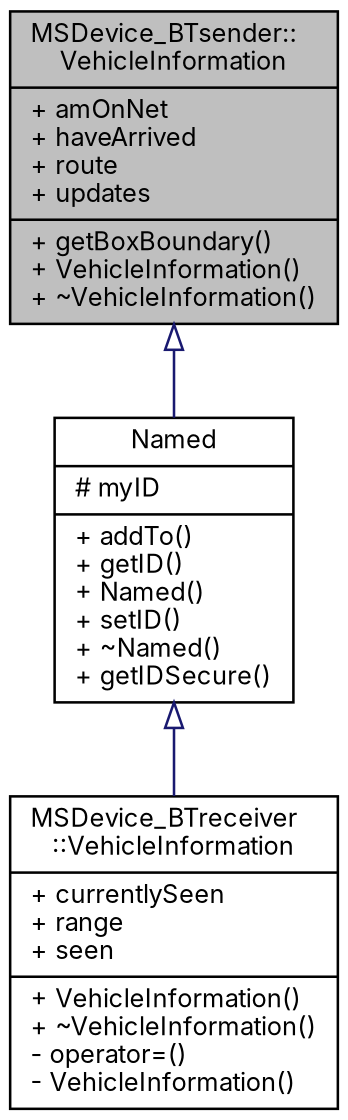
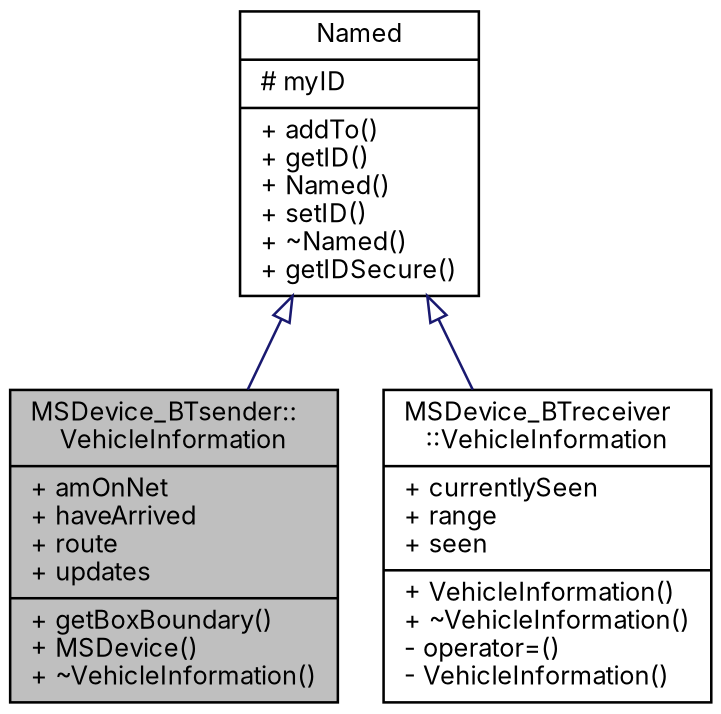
node "MSDevice_BTsender::": text "+ VehicleInformation()" -> "+ MSDevice()"
edge "Named" -> "MSDevice_BTsender::": reversed
